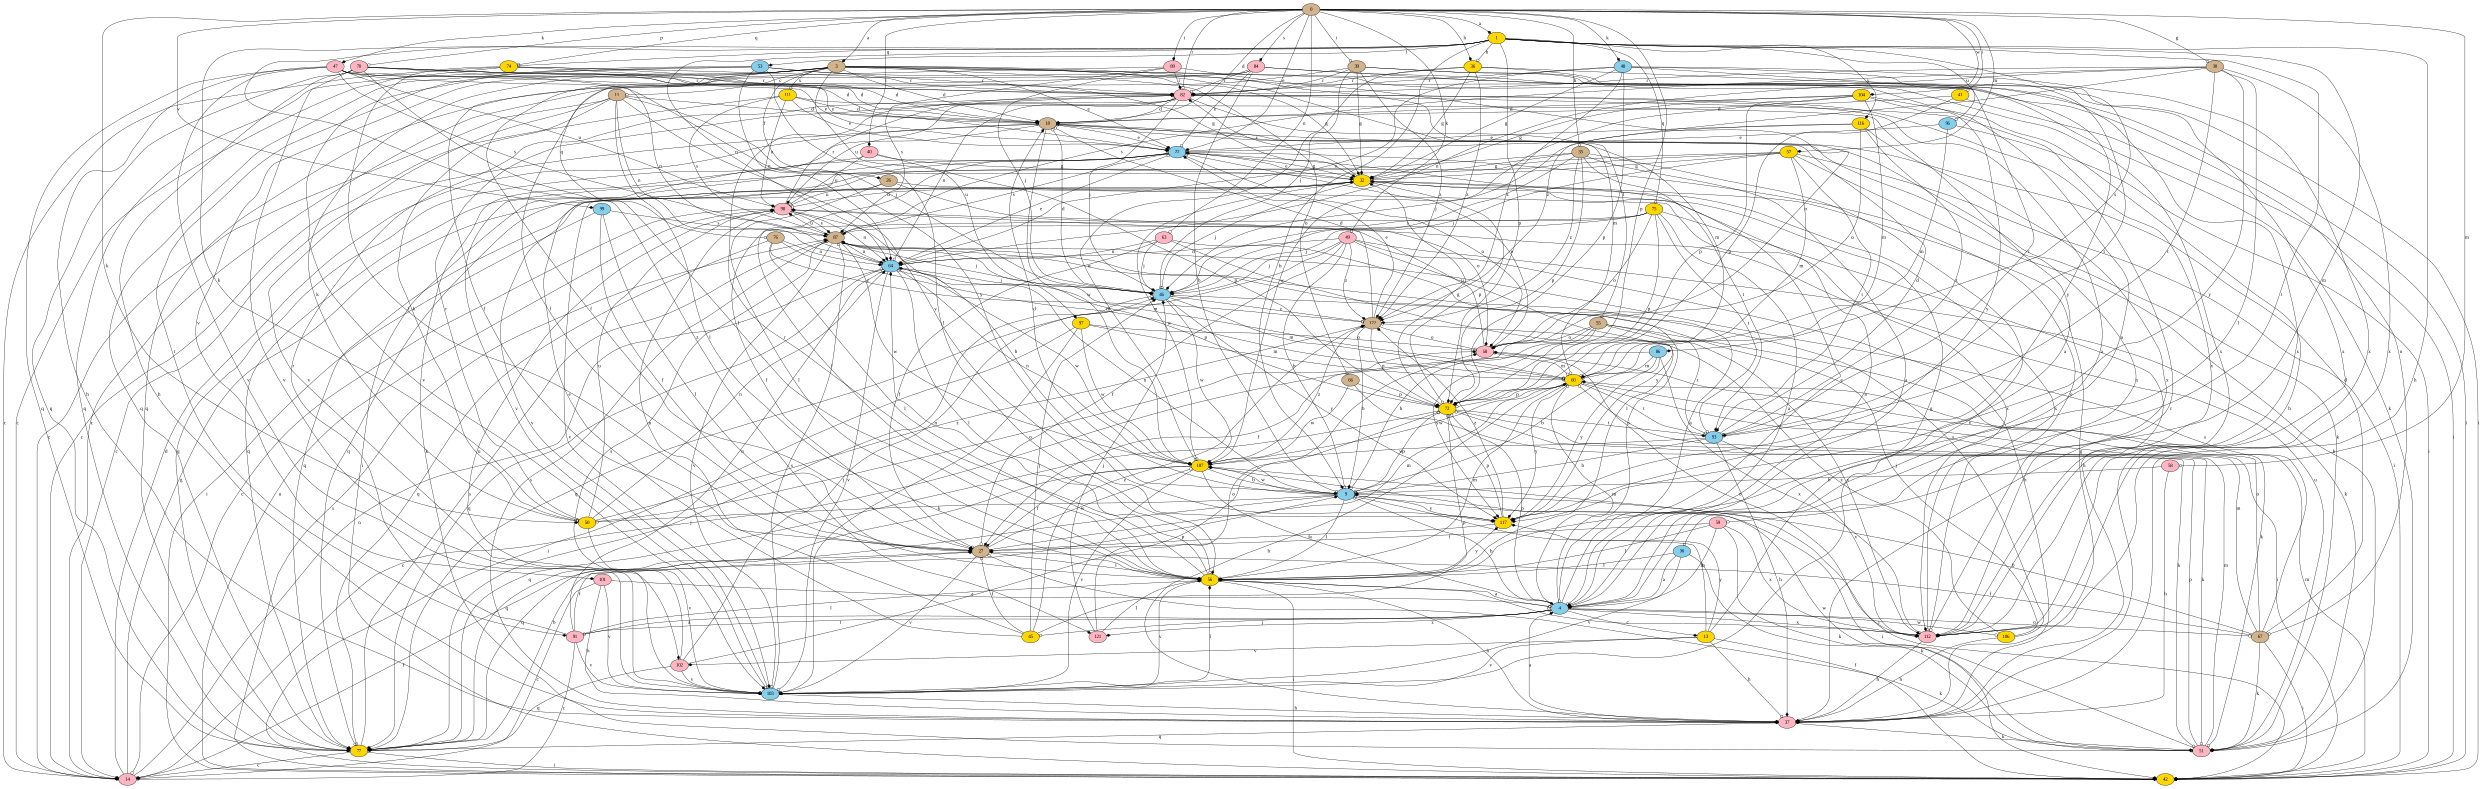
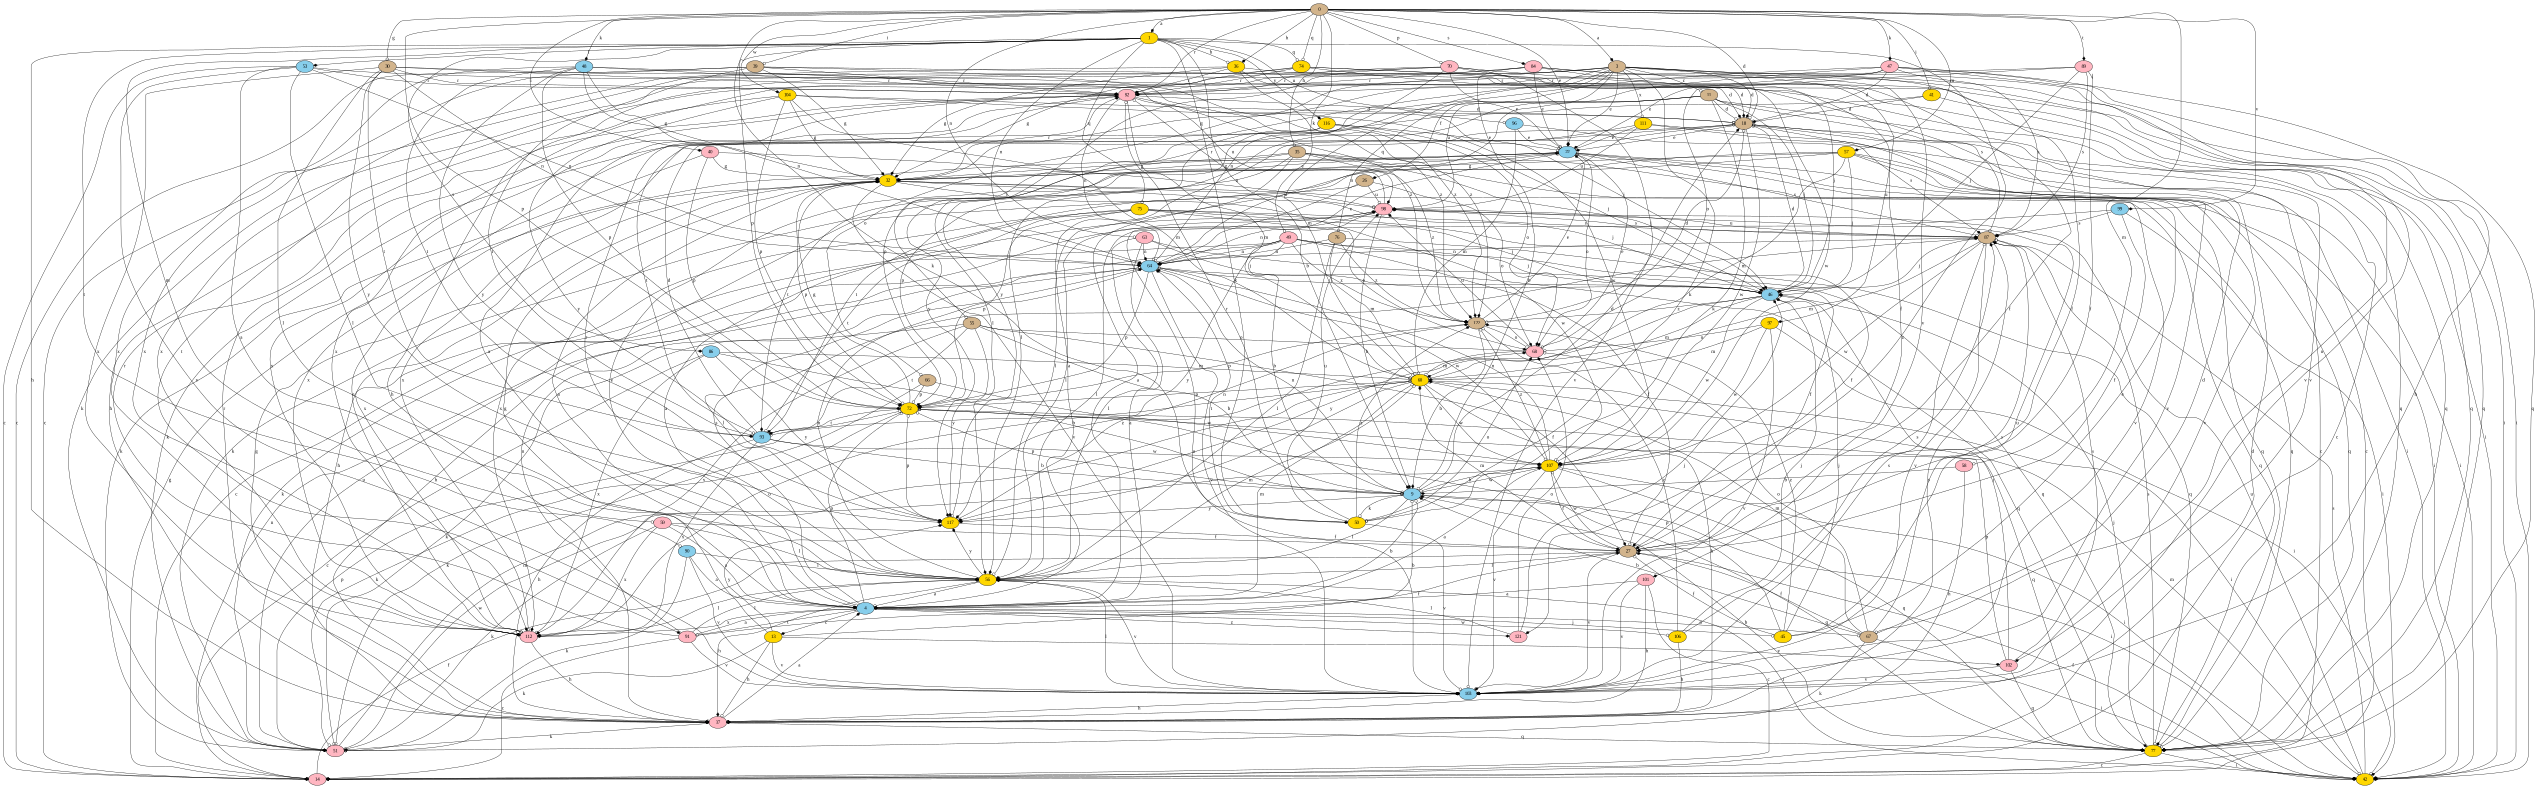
edge "111" -> "18": removed, label "d"
edge "97" -> "60": arrowhead odot -> diamond
